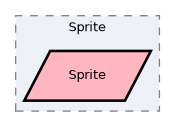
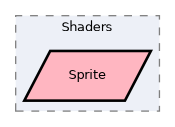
cluster "Sprite": label "Sprite" -> "Shaders"
